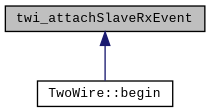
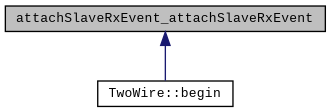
node "twi_attachSlaveRxEvent": label "twi_attachSlaveRxEvent" -> "attachSlaveRxEvent_attachSlaveRxEvent"
